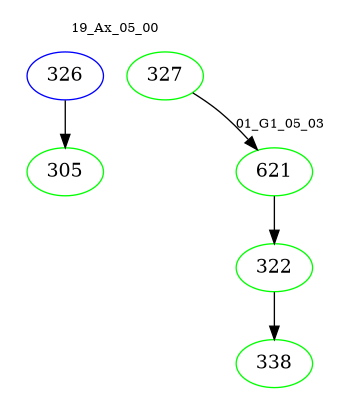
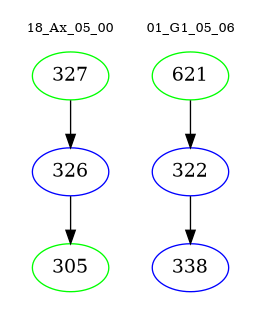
cluster "19_Ax_05_00": label "19_Ax_05_00" -> "18_Ax_05_00"
edge "327" -> "621": now "327" -> "326"
cluster "01_G1_05_03": label "01_G1_05_03" -> "01_G1_05_06"
node "322": color green -> blue
node "338": color green -> blue
